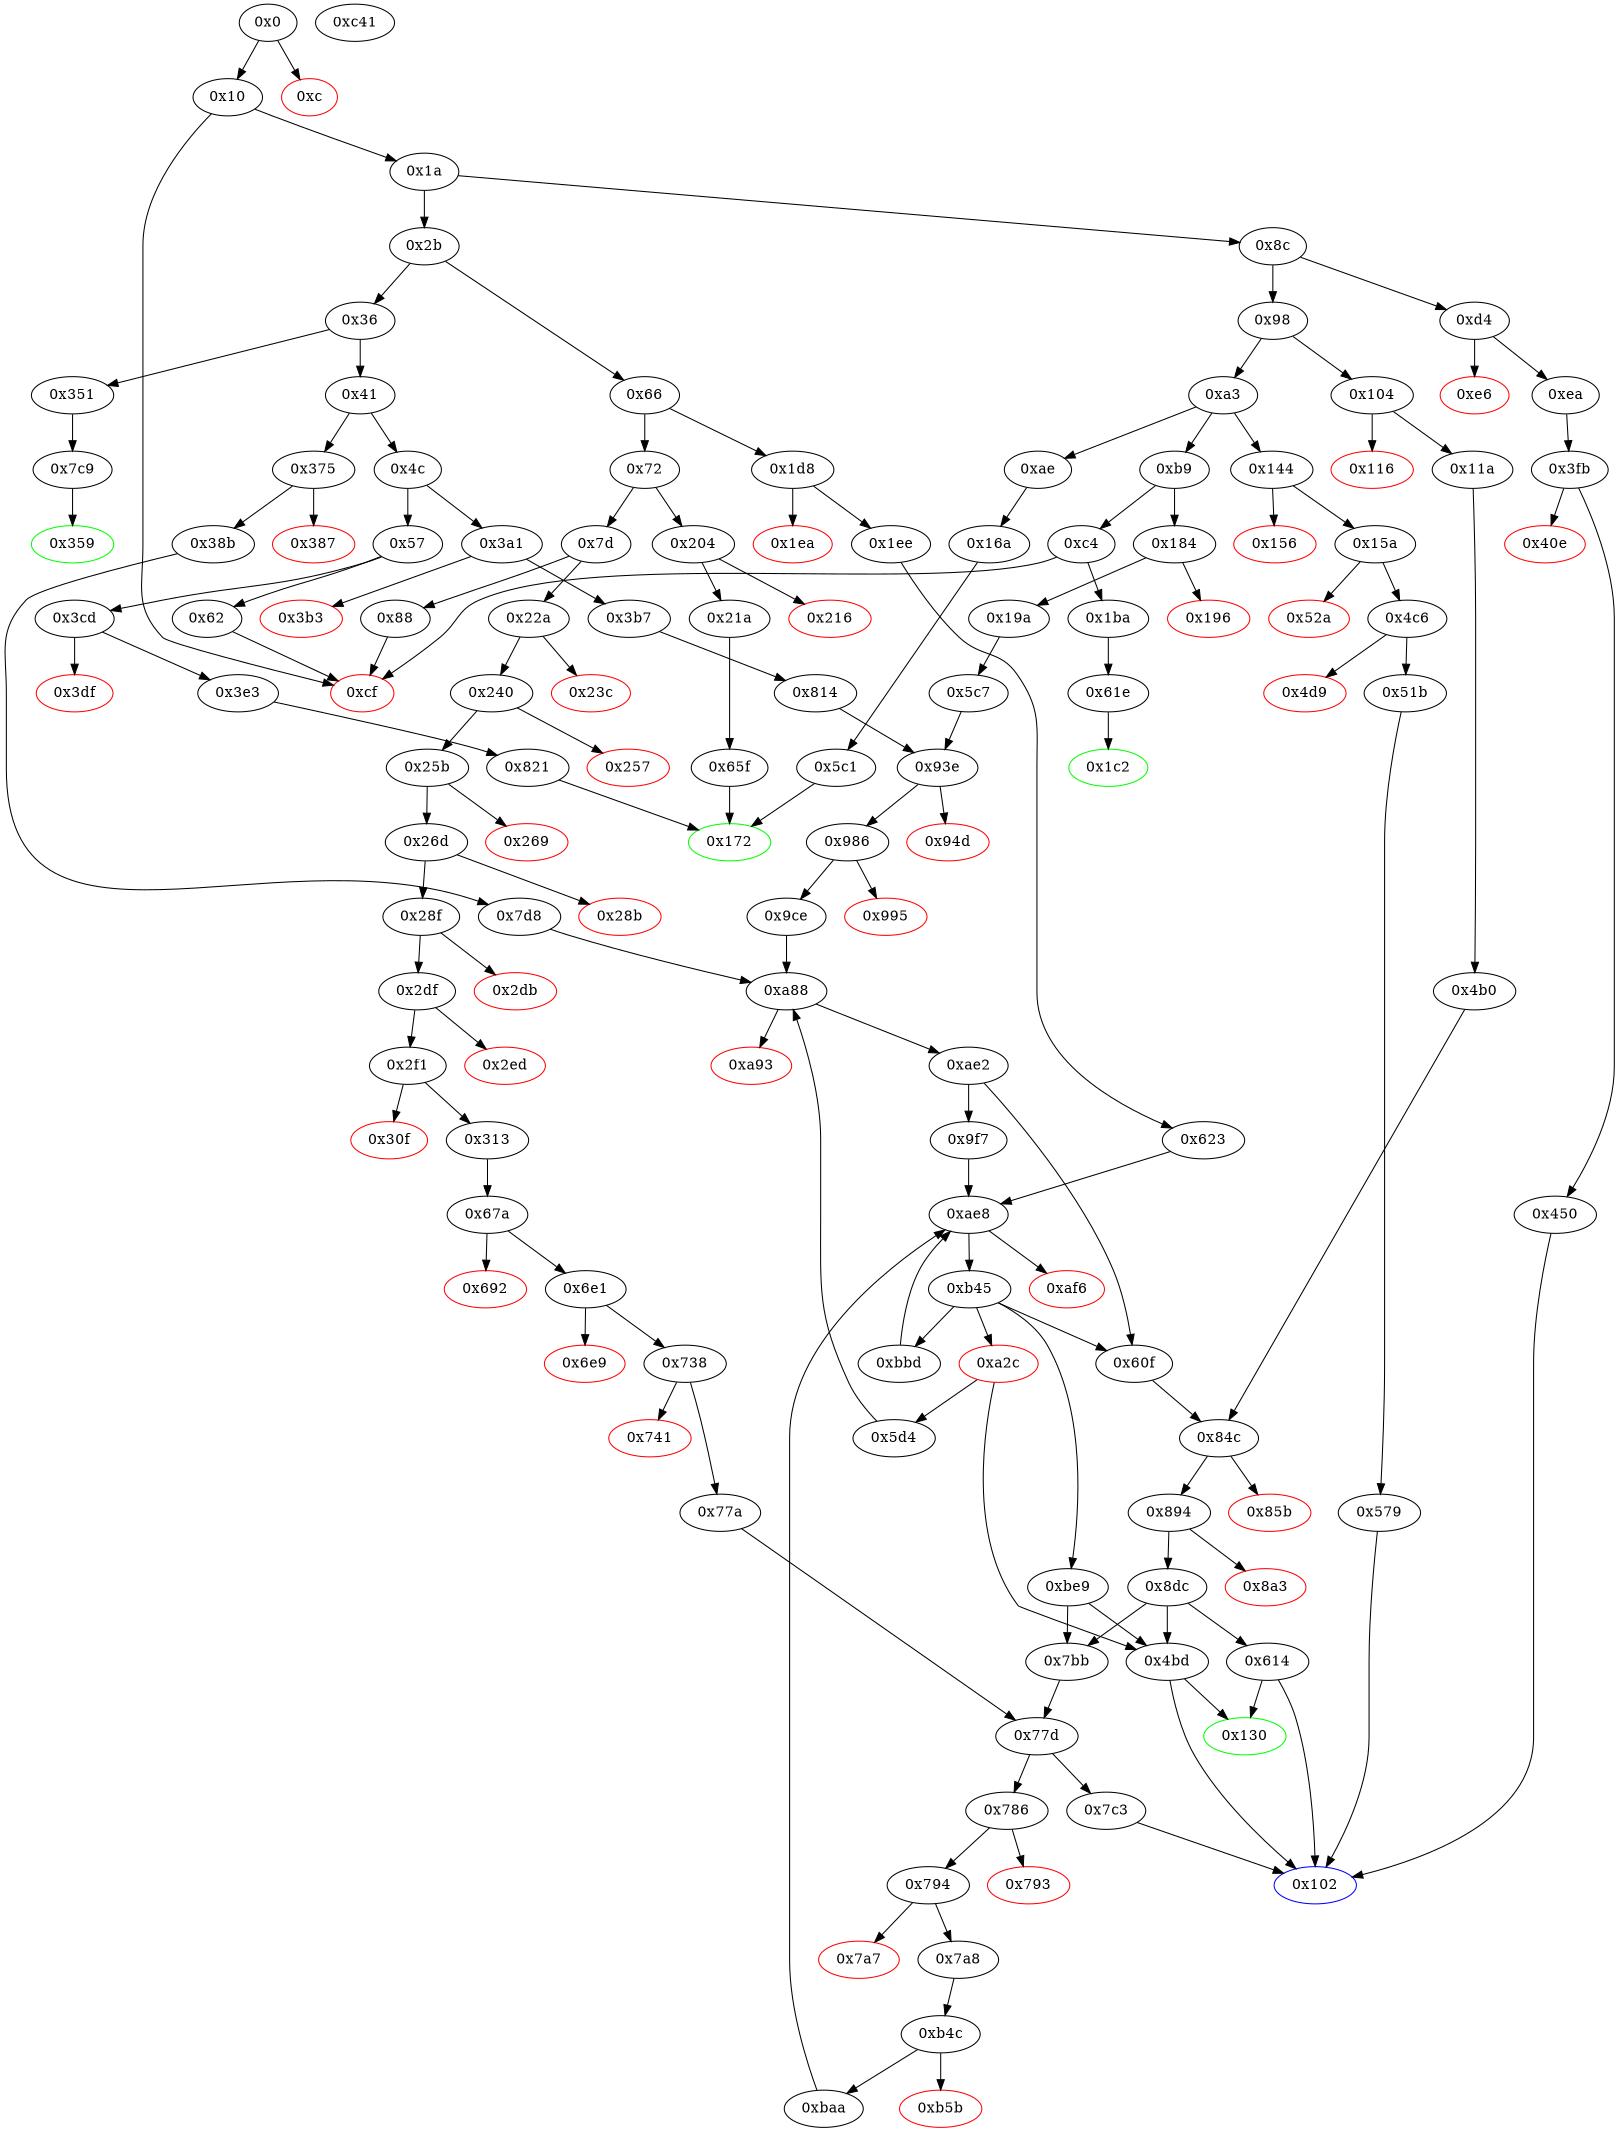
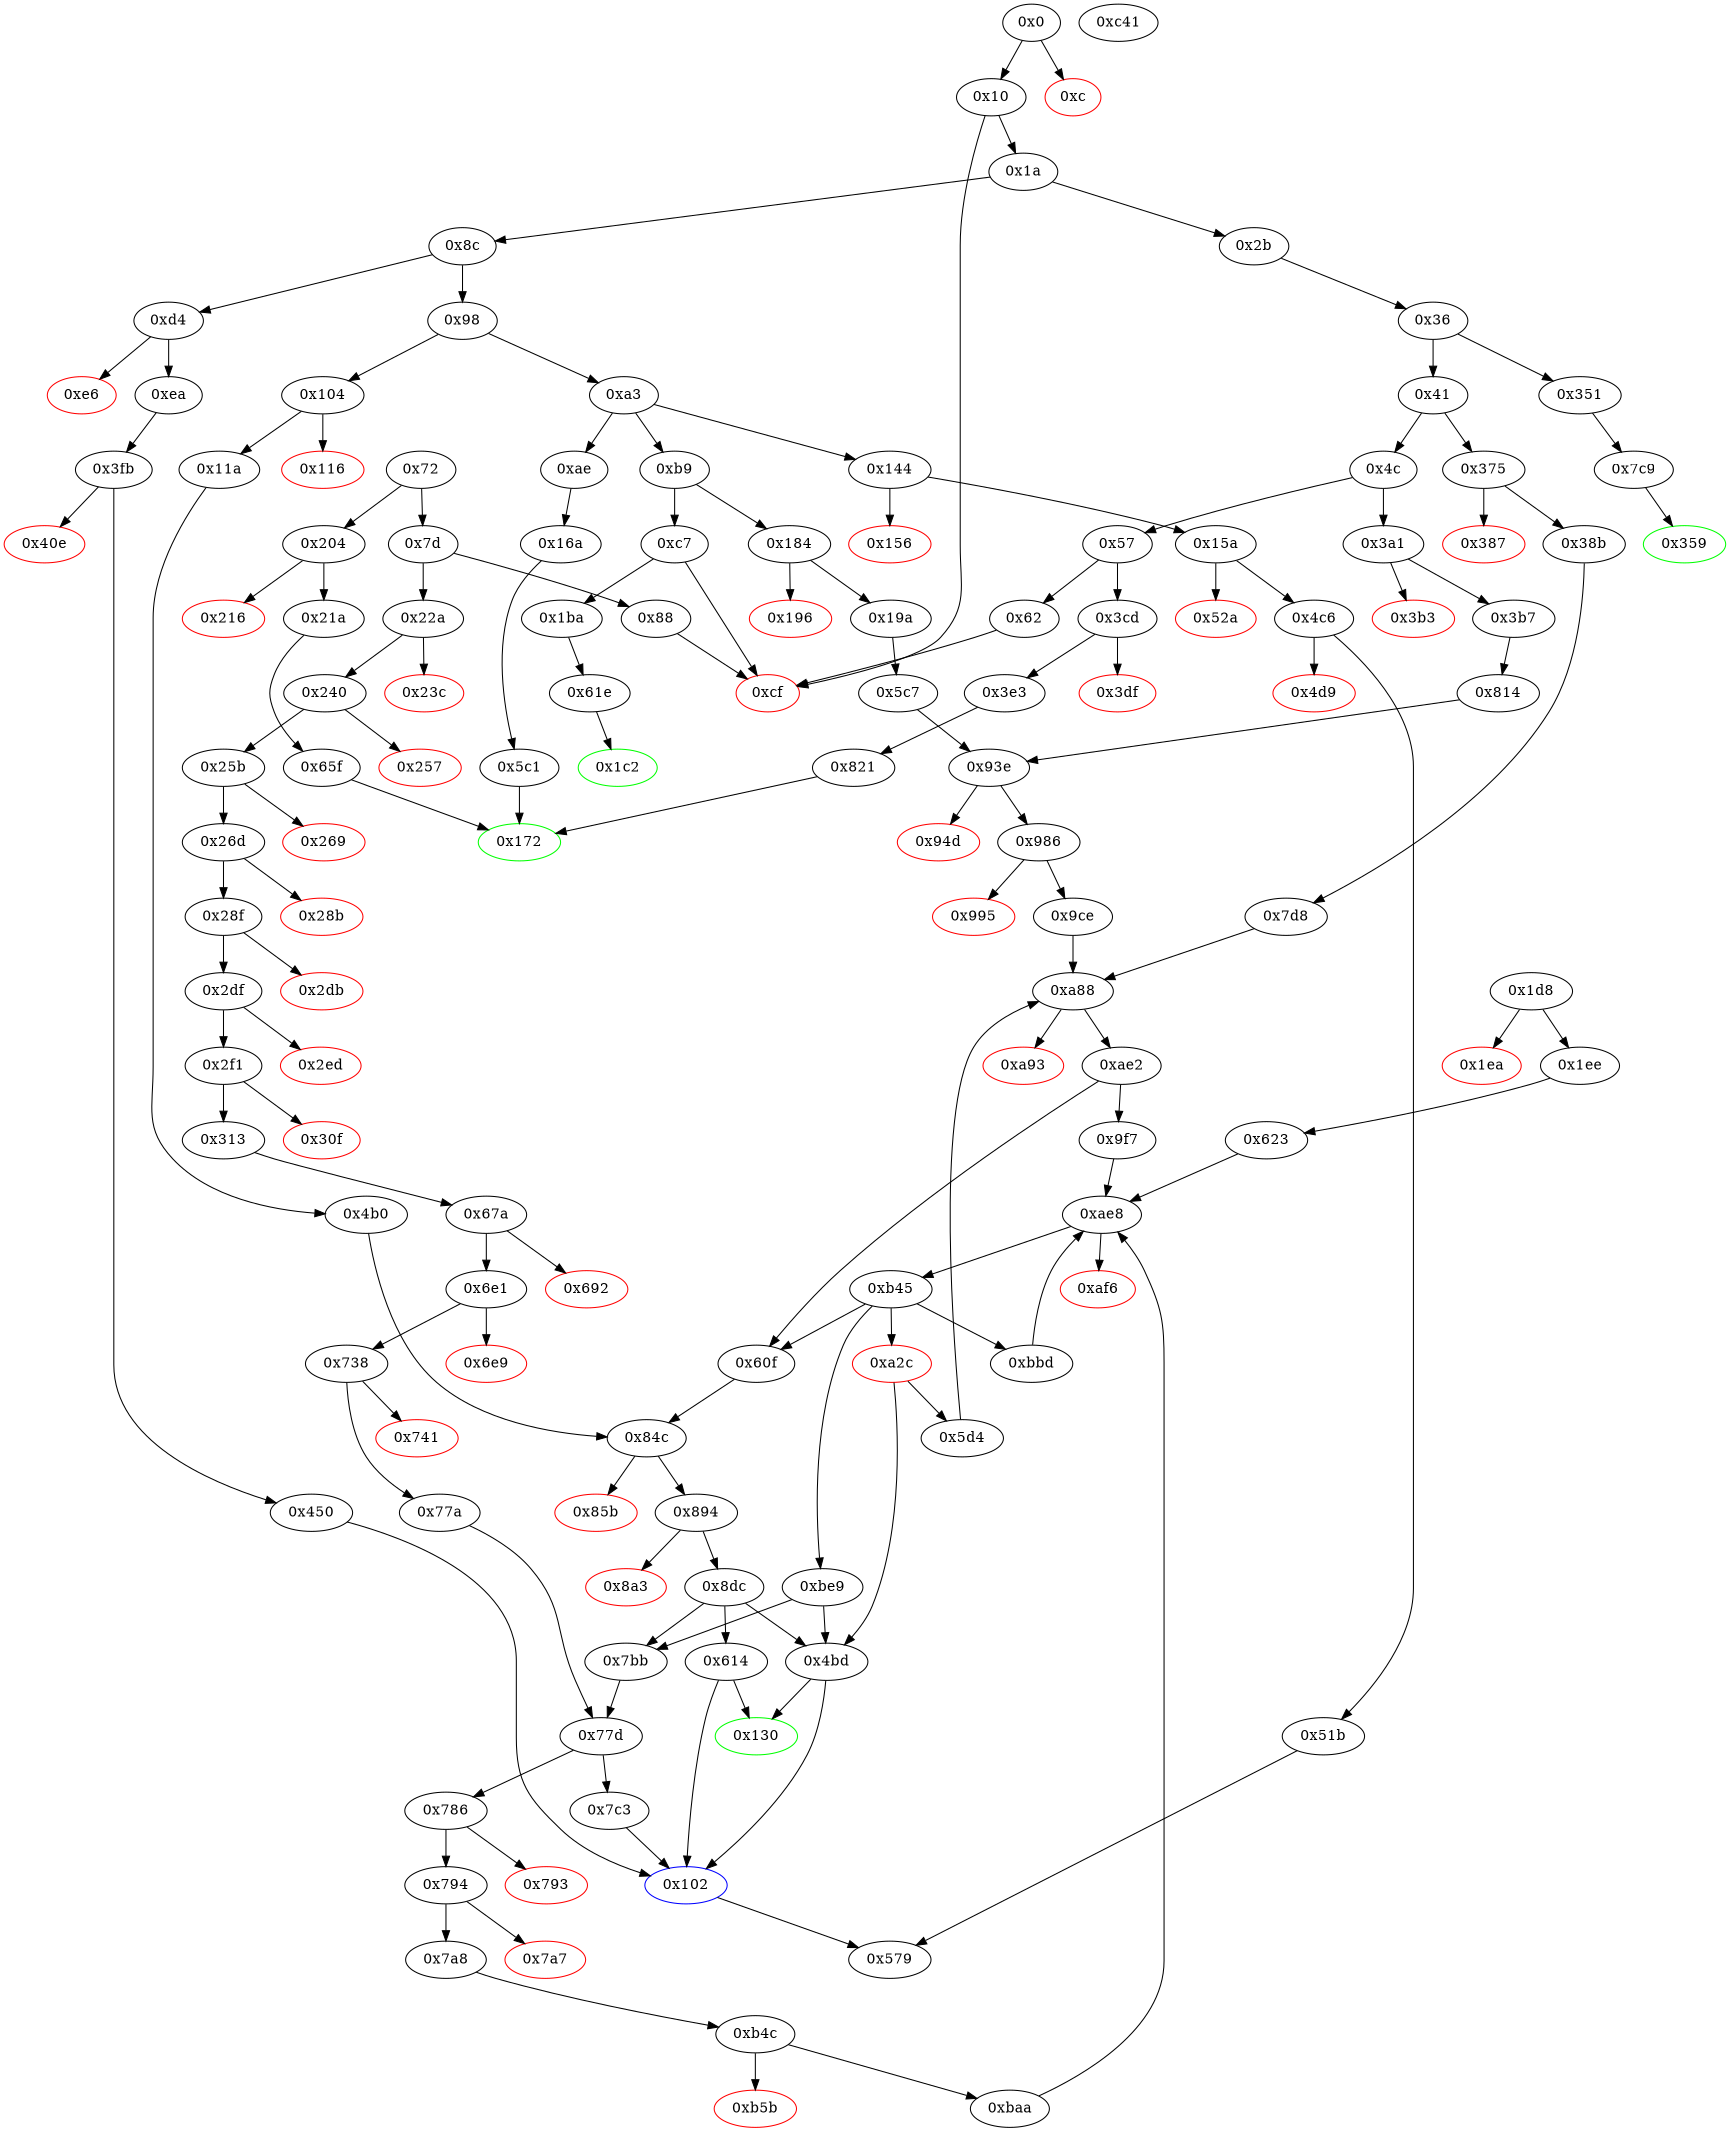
node "0x66": removed
node "0xc4": label "0xc4" -> "0xc7"
edge "0x579" -> "0x102": reversed
